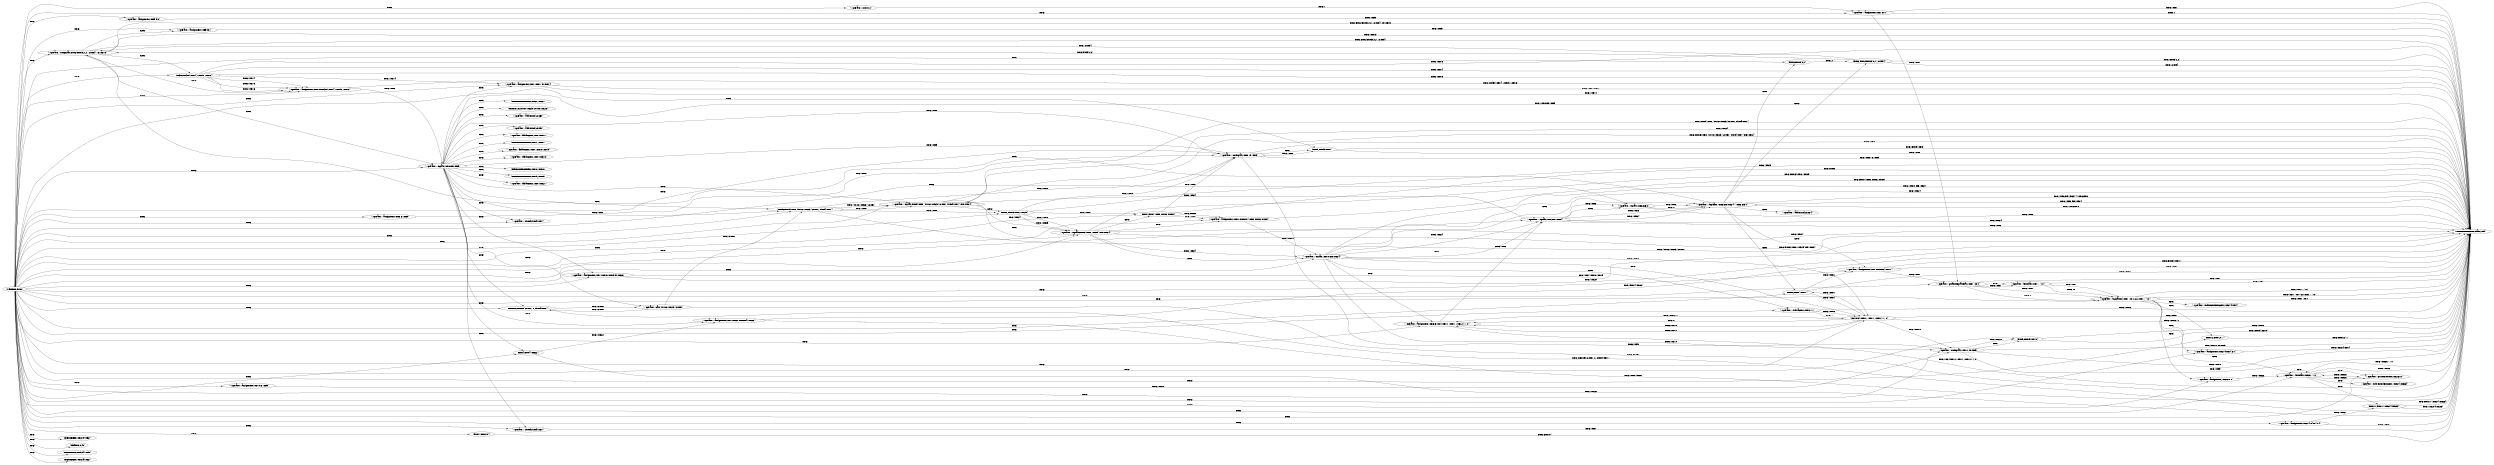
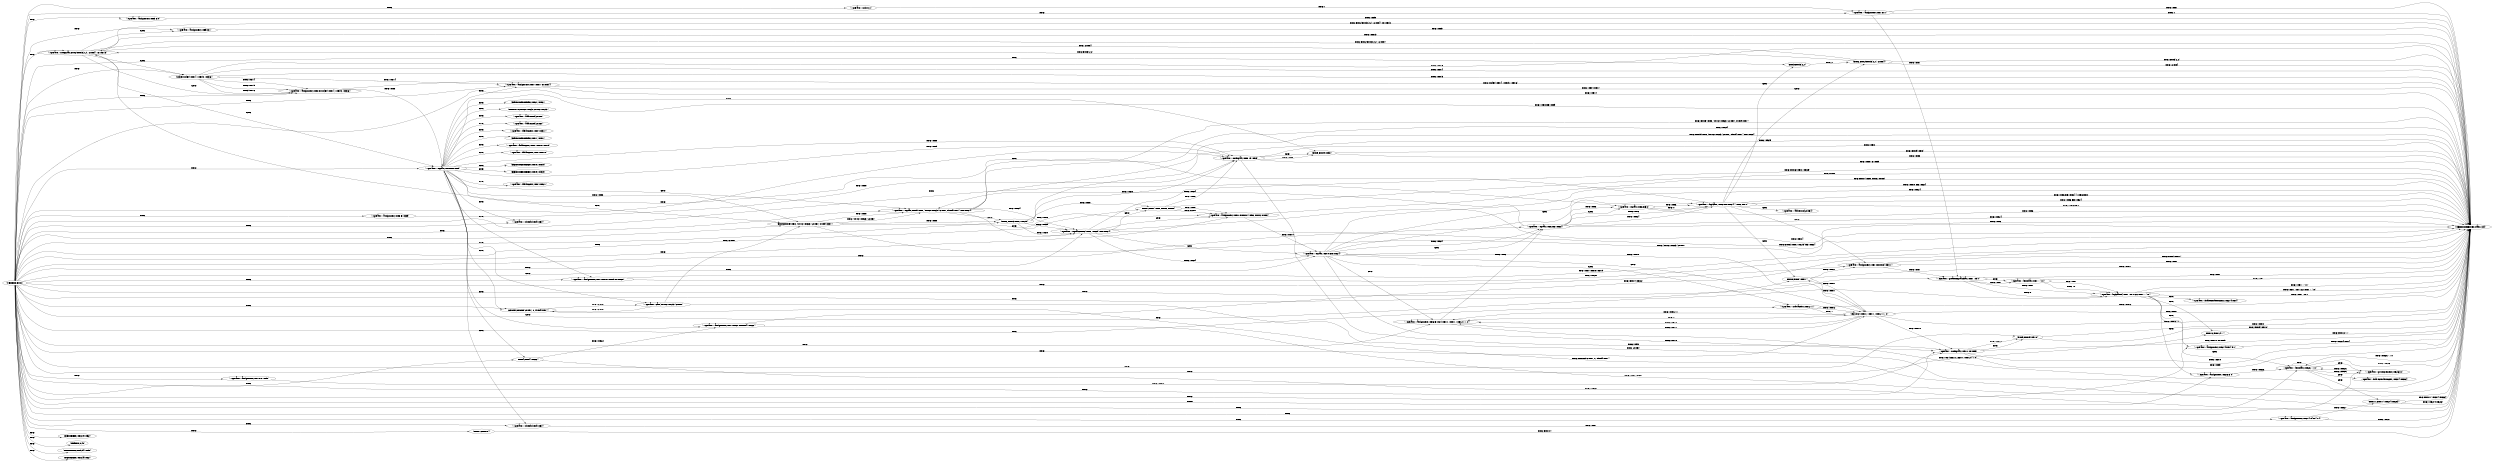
edge "(FUN5,FUN5(VAR8, (struct VAR23*)&VAR7, sizeof(VAR7)))" -> "(<operator>.notEquals,VAR8 != VAR9)": now "(FUN5,FUN5(VAR8, (struct VAR23*)&VAR7, sizeof(VAR7)))" -> "(<operator>.assignment,VAR10 = FUN7(VAR8, NULL, NULL))"
